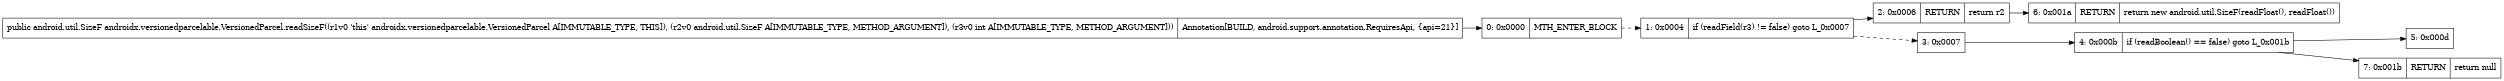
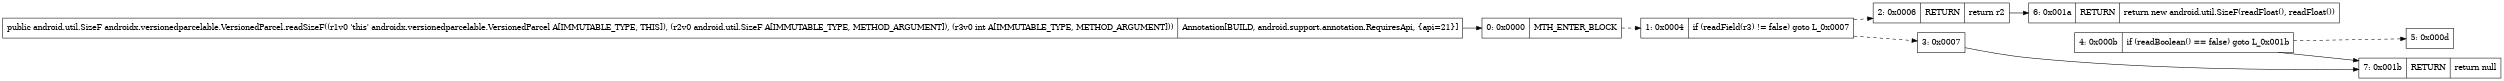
edge "1: 0x0004" -> "2: 0x0006": style solid -> dashed
edge "4: 0x000b" -> "5: 0x000d": style solid -> dashed
edge "3: 0x0007" -> "4: 0x000b": now "3: 0x0007" -> "7: 0x001b"
